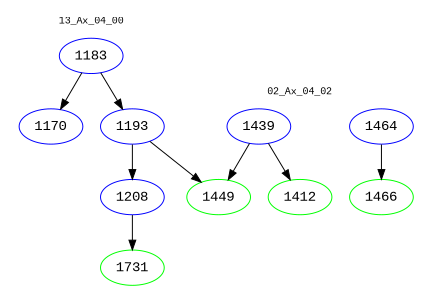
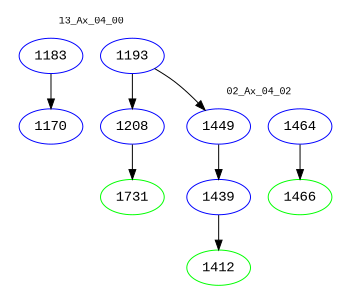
edge "1183" -> "1193": removed
edge "1439" -> "1449": reversed
node "1449": color green -> blue
